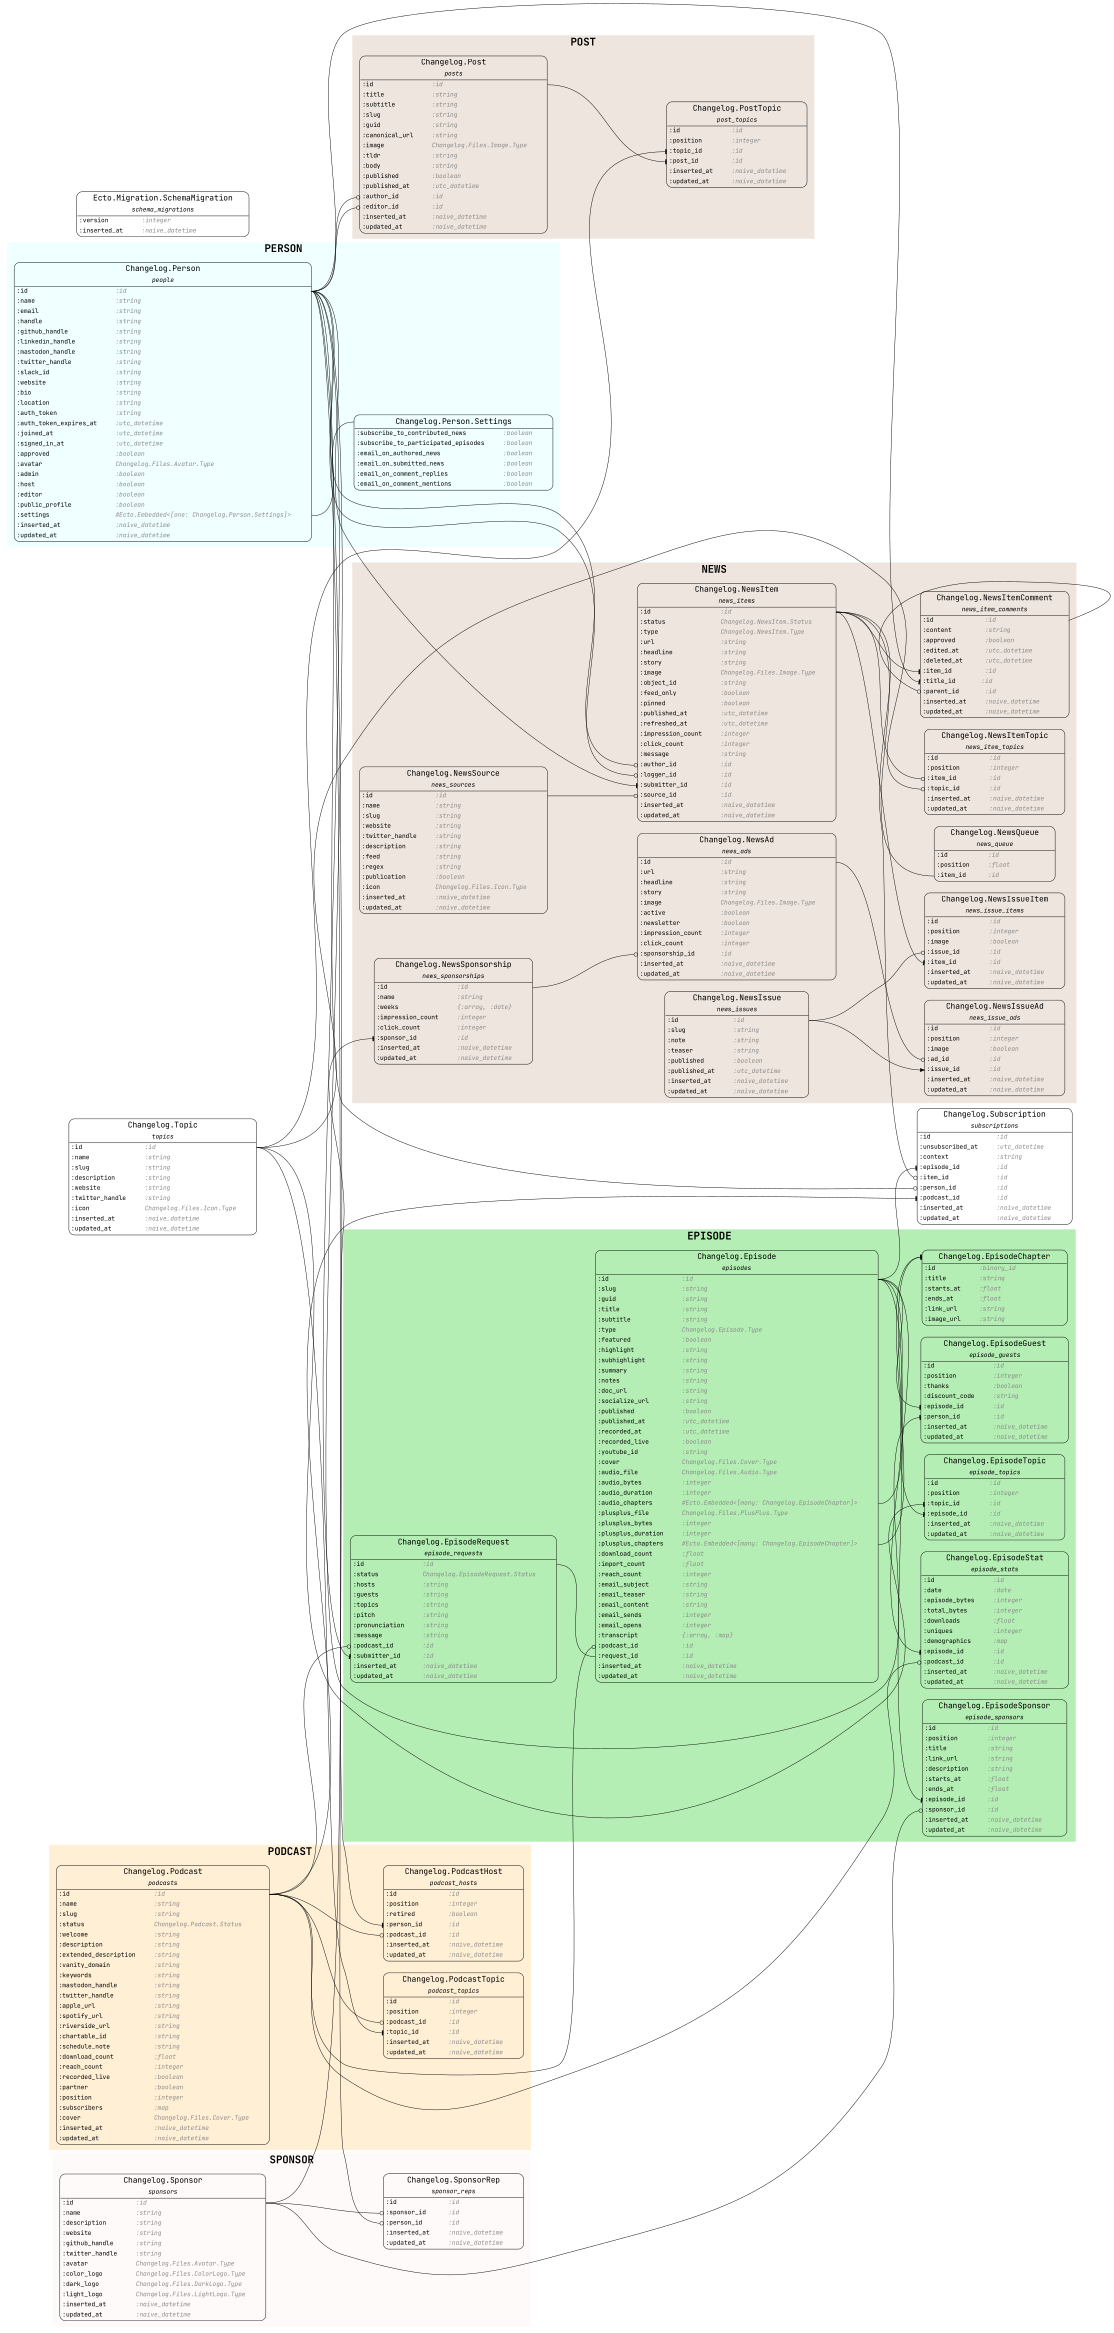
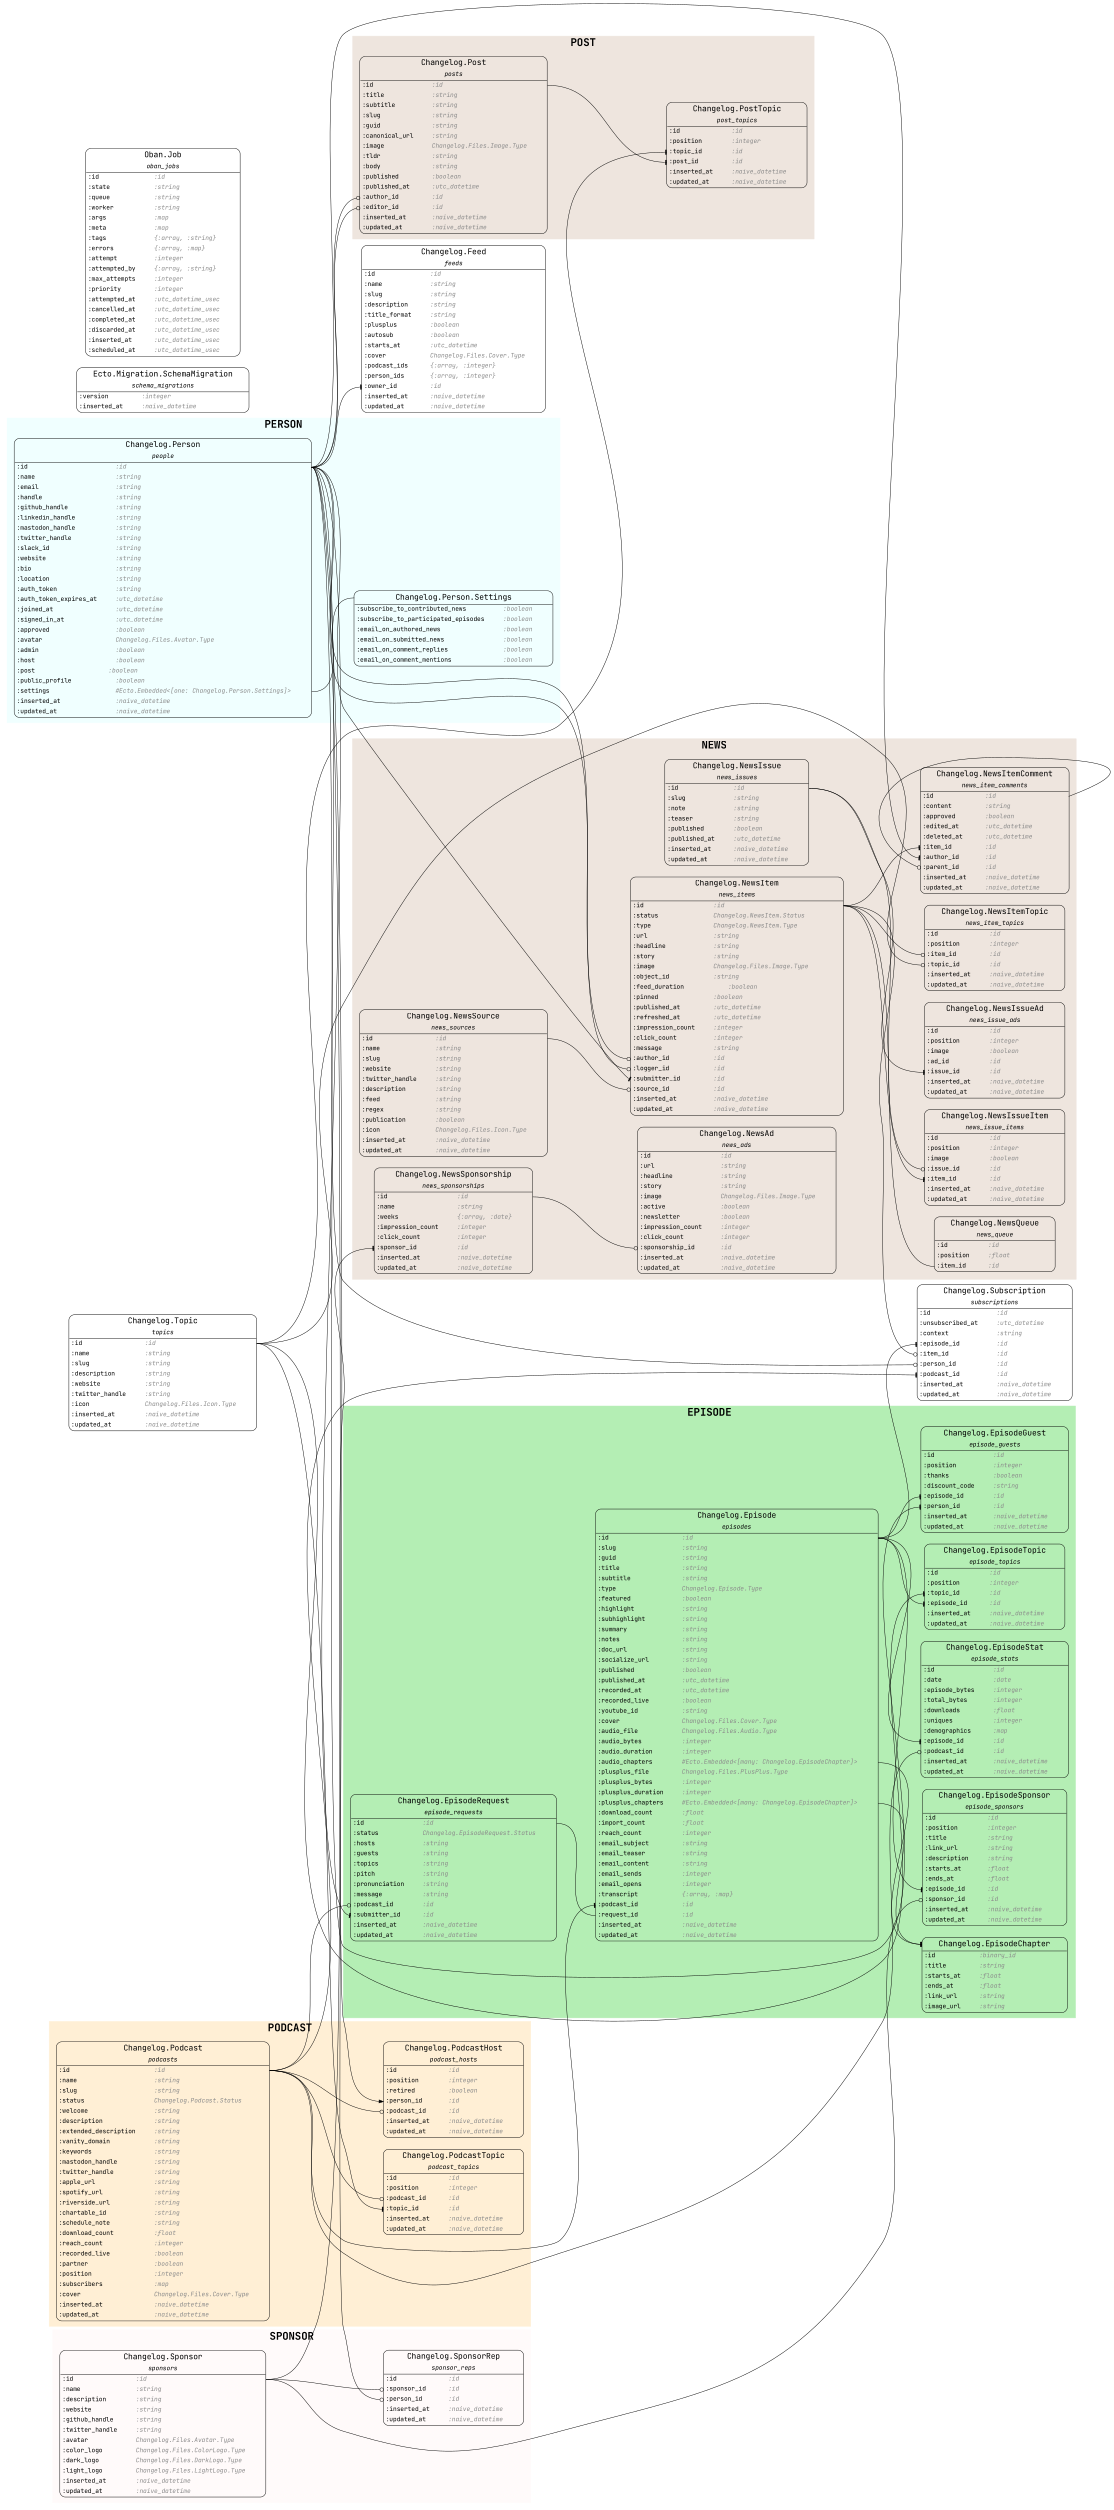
node "Oban.Job": added
node "Changelog.Feed": added
node "Changelog.Person": text ":editor" -> ":post"
node "Changelog.NewsItemComment": text ":title_id" -> ":author_id"
node "Changelog.NewsItem": text ":feed_only" -> ":feed_duration"
edge "Changelog.NewsAd" -> "Changelog.NewsIssueAd": removed
edge "Changelog.NewsIssue" -> "Changelog.NewsIssueAd": arrowhead normal -> tee
edge "Changelog.Person" -> "Changelog.PodcastHost": arrowhead tee -> normal
edge "Changelog.Podcast" -> "Changelog.Episode": arrowhead odot -> tee
